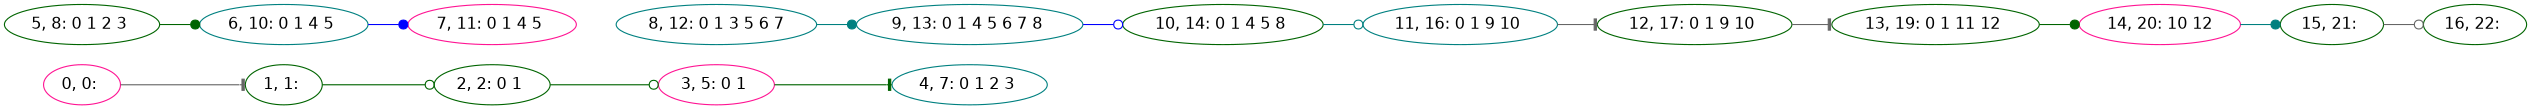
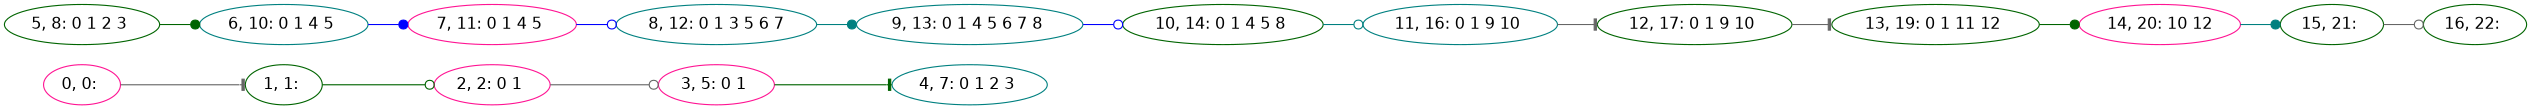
edge "7, 11: 0 1 4 5" -> "8, 12: 0 1 3 5 6 7": added
node "2, 2: 0 1": color darkgreen -> deeppink
edge "2, 2: 0 1" -> "3, 5: 0 1": color darkgreen -> gray40
